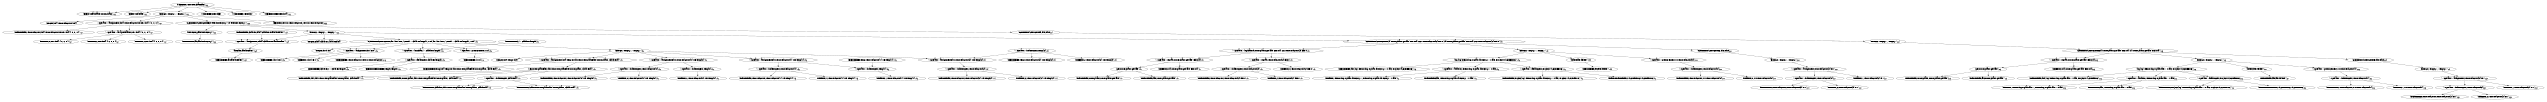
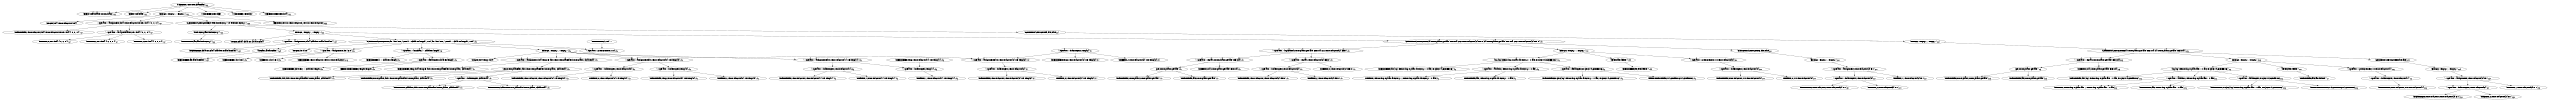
edge "(IDENTIFIER,children,File[] children = file.listFiles())" -> "(<operator>.assignment,File[] children = file.listFiles())": reversed
edge "(IDENTIFIER,i,i < children.length)" -> "(<operator>.lessThan,i < children.length)": reversed
edge "(<operator>.preIncrement,++i)" -> "(IDENTIFIER,i,++i)": reversed
node "(IDENTIFIER,temp,removedCount[0] += temp[0])": added
node "(LITERAL,1,++removedCount[1])": removed
